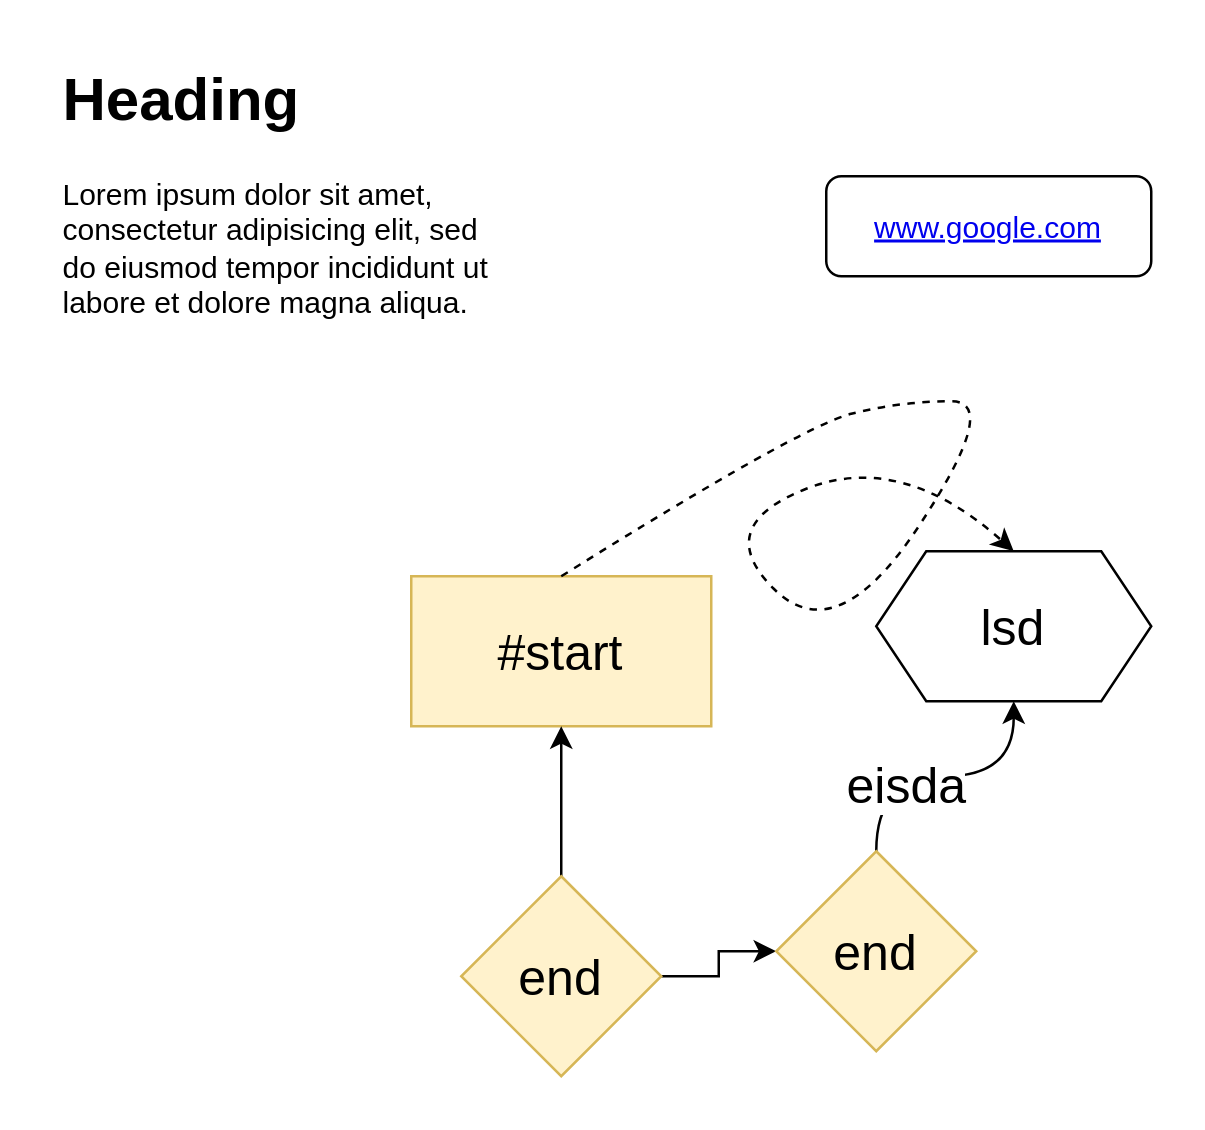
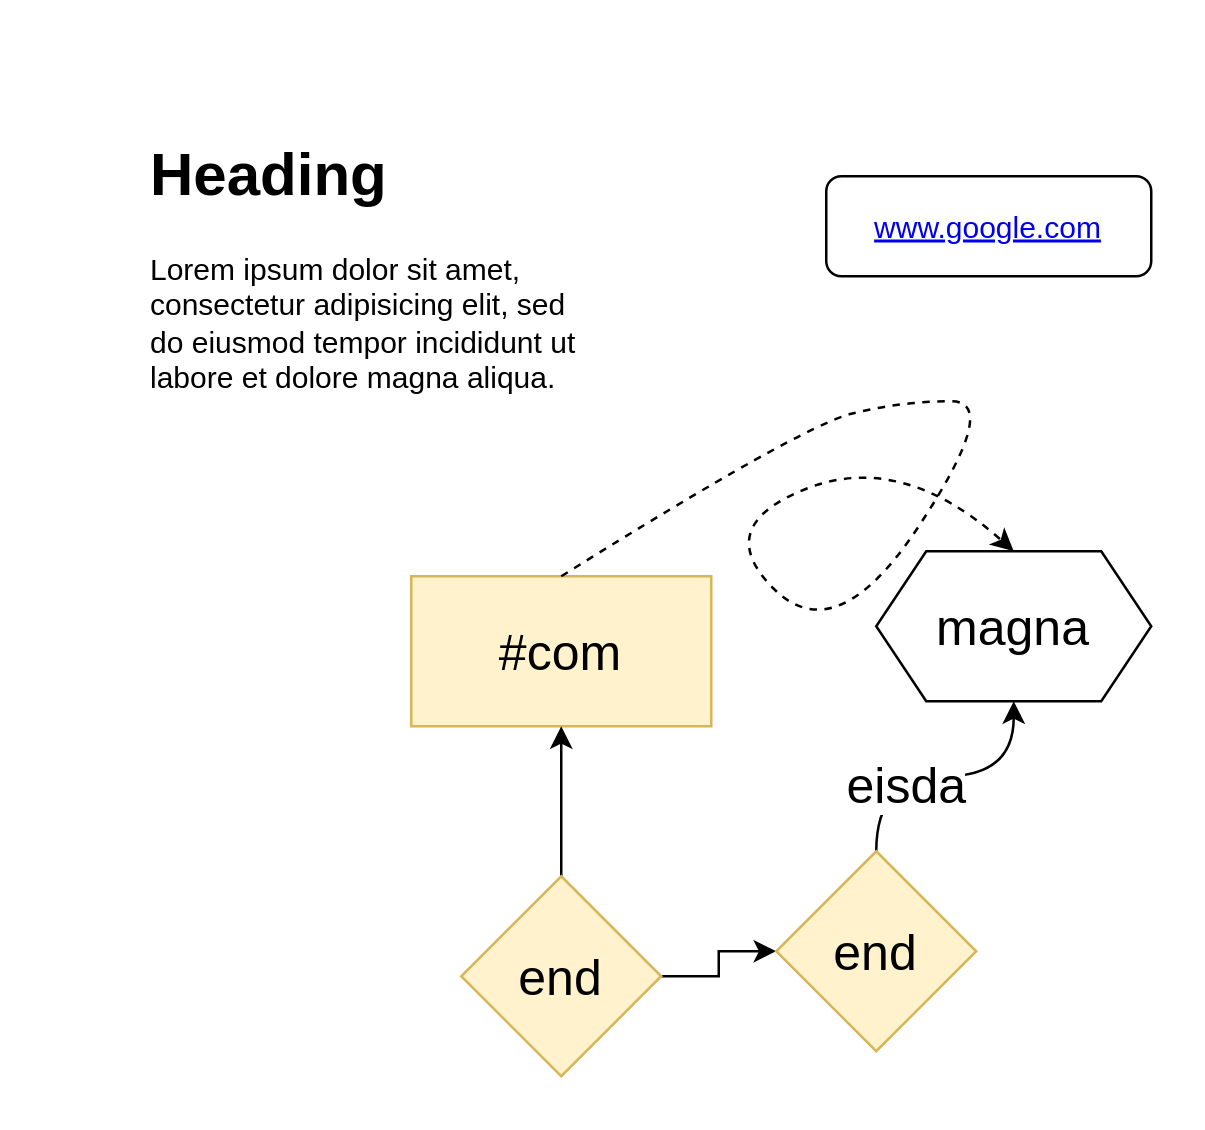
node "HeadingLorem ipsum dolor sit amet, consectetur adipisicing elit, sed do eiusmod tempor incididunt ut labore et dolore magna aliqua.": moved (289, 201) -> (376, 276)
node "lsd": label "lsd" -> "magna"
node "#start": label "#start" -> "#com"
